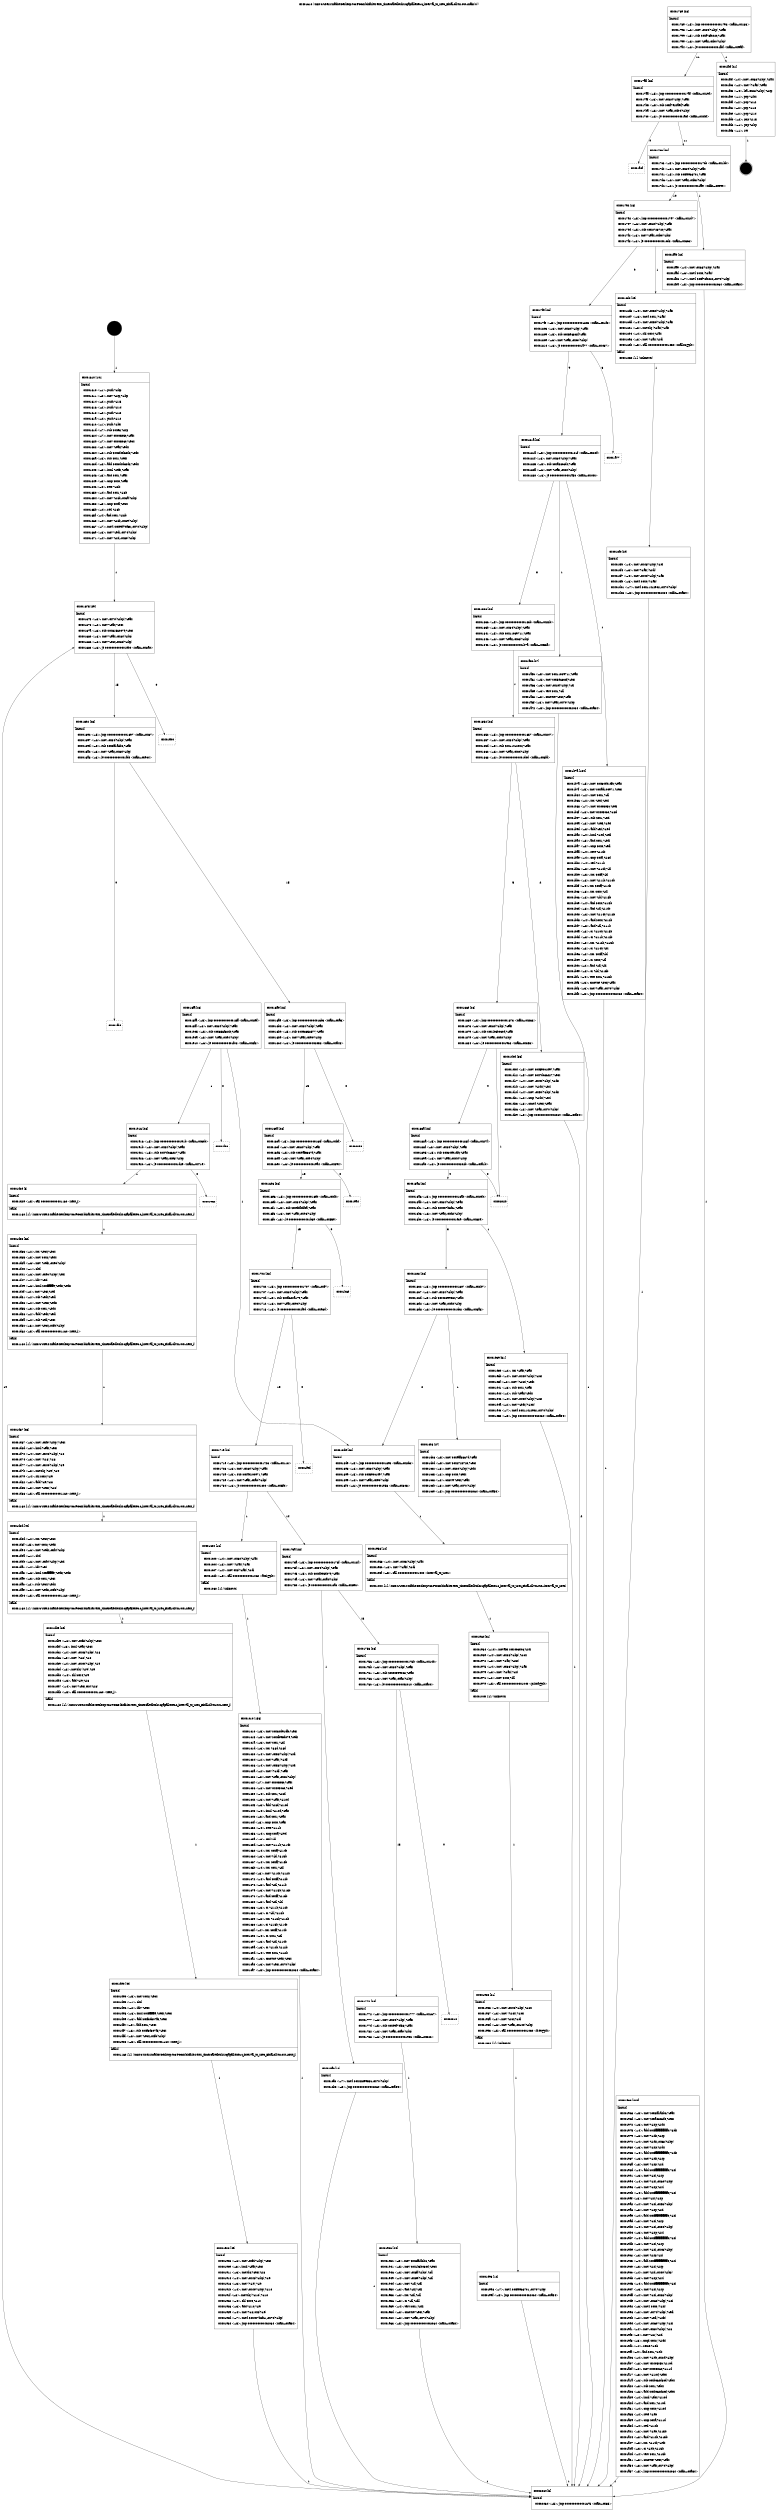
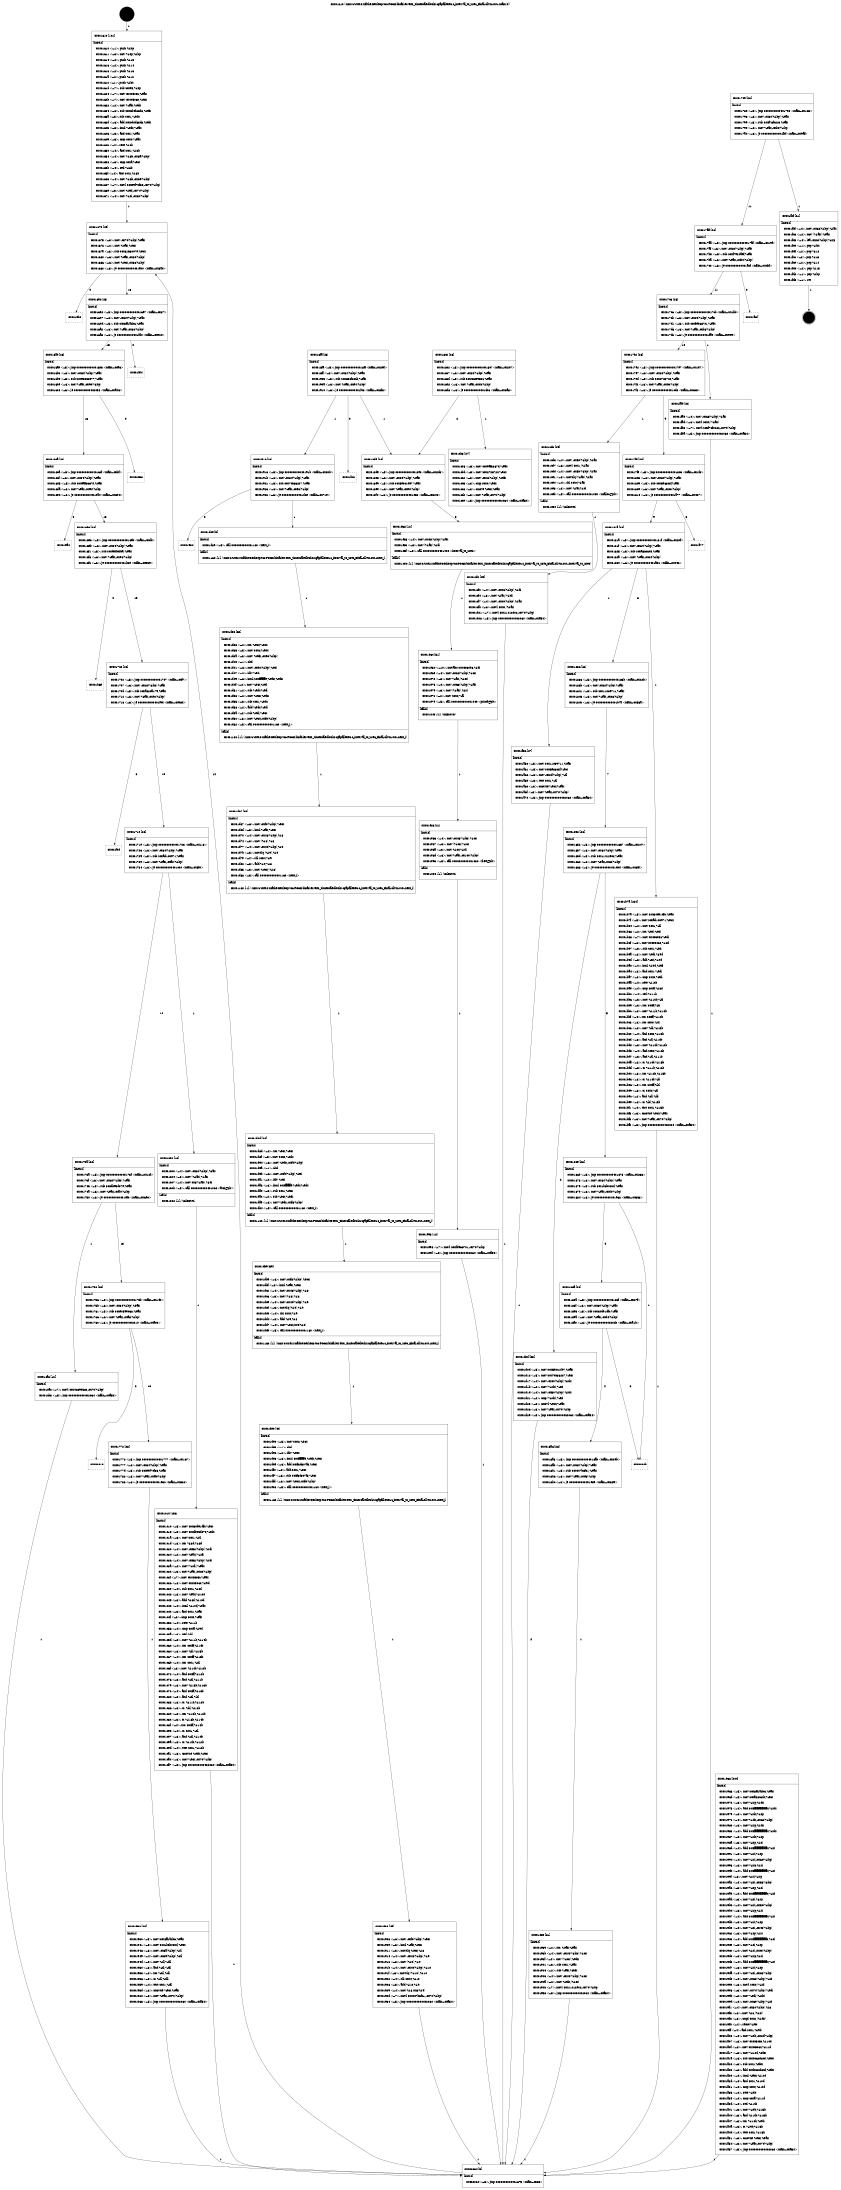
edge "0x4018a6 [28]" -> "0x4018c2 [28]": removed, label "3"
edge "0x4018de [28]" -> "0x401e58 [12]": label " 1" -> " 5"
